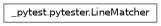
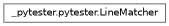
node "_pytest.pytester.LineMatcher": label "_pytest.pytester.LineMatcher" -> "_pytester.pytester.LineMatcher"
